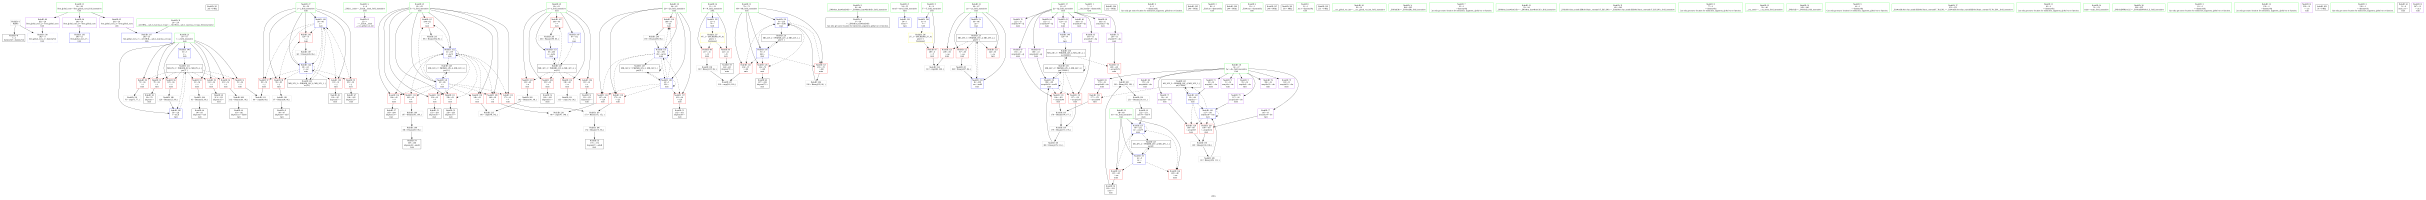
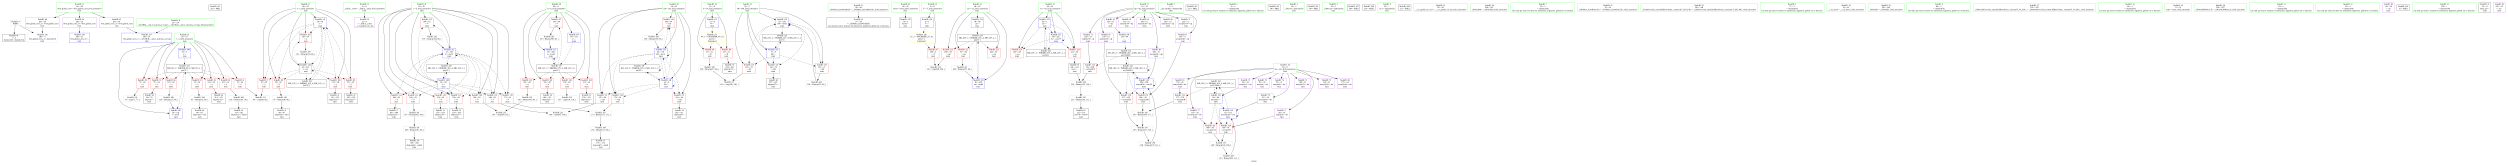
edge "NodeID: 61" -> "NodeID: 157": removed
